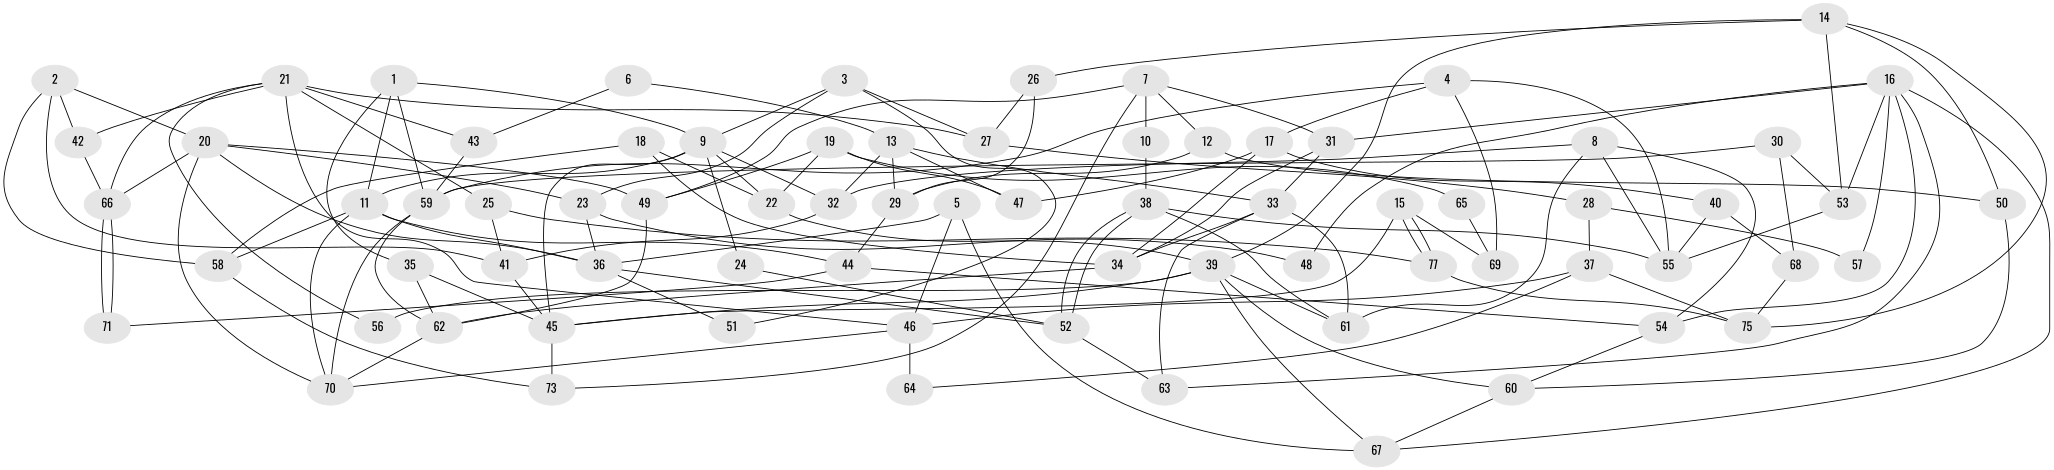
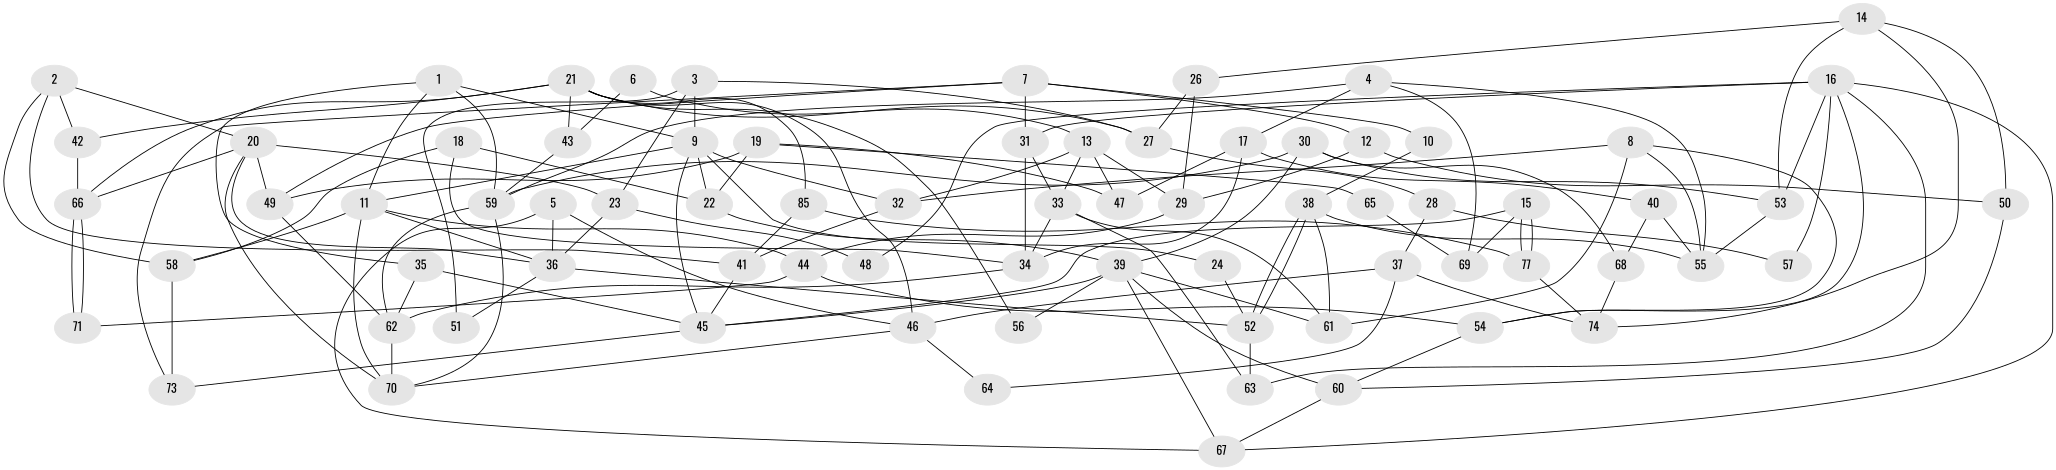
edge "14" -- "39": now "30" -- "39"
node "25": label "25" -> "85"
node "75": label "75" -> "74"
